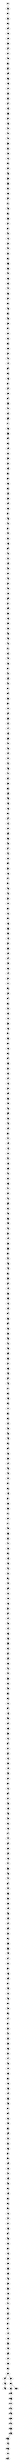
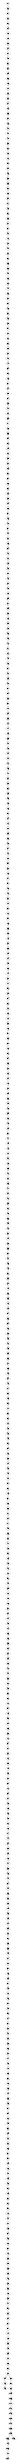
node "n231": removed
node "n455": added
